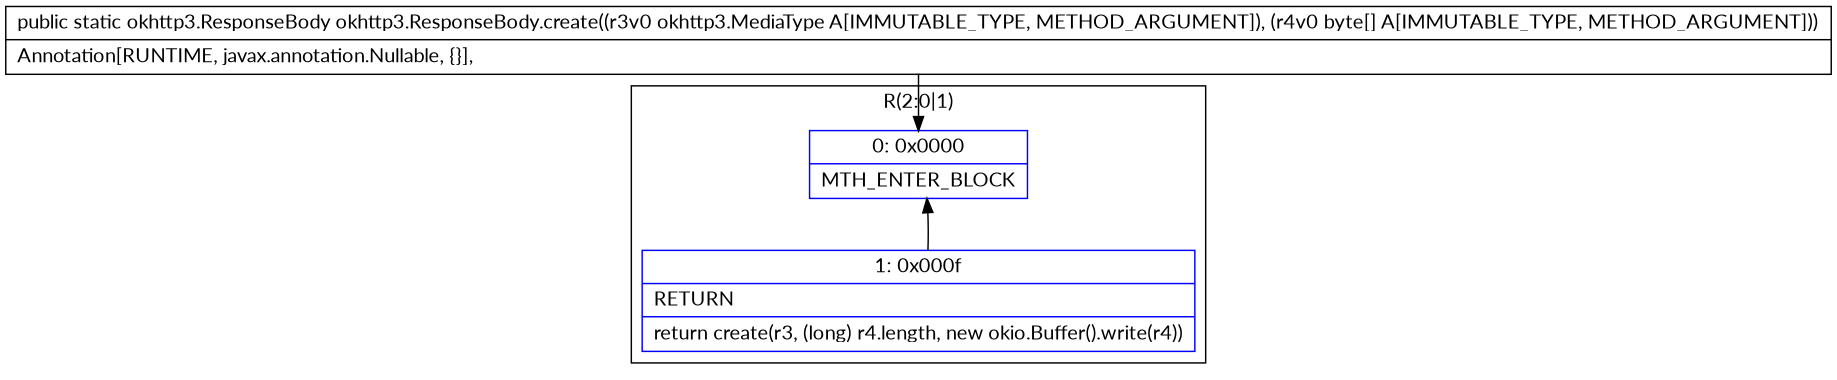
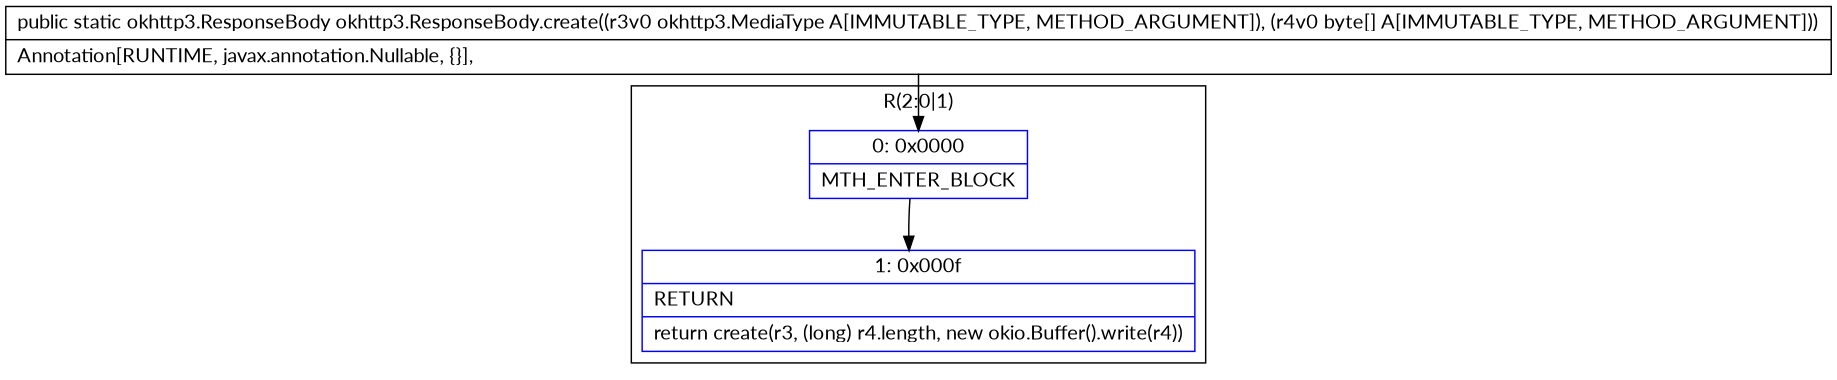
edge "1: 0x000f" -> "0: 0x0000": reversed
